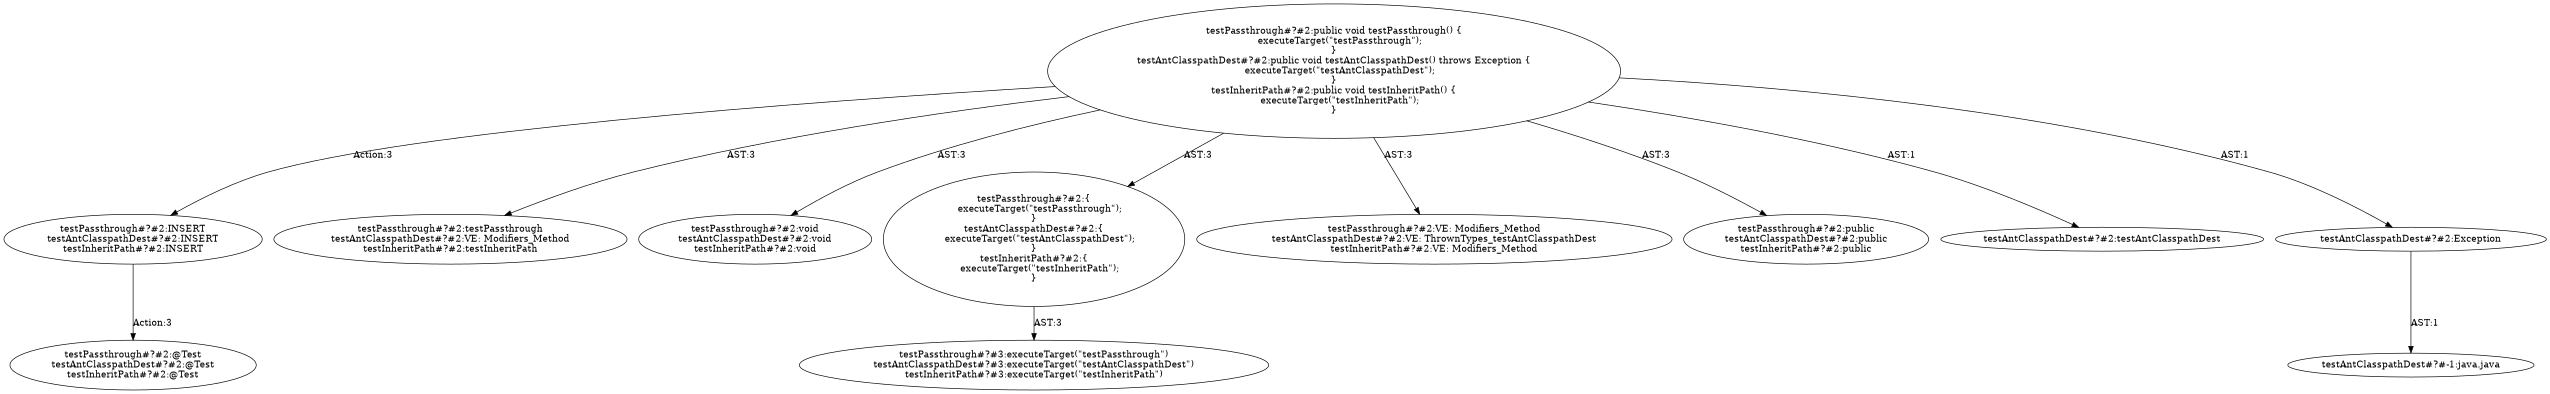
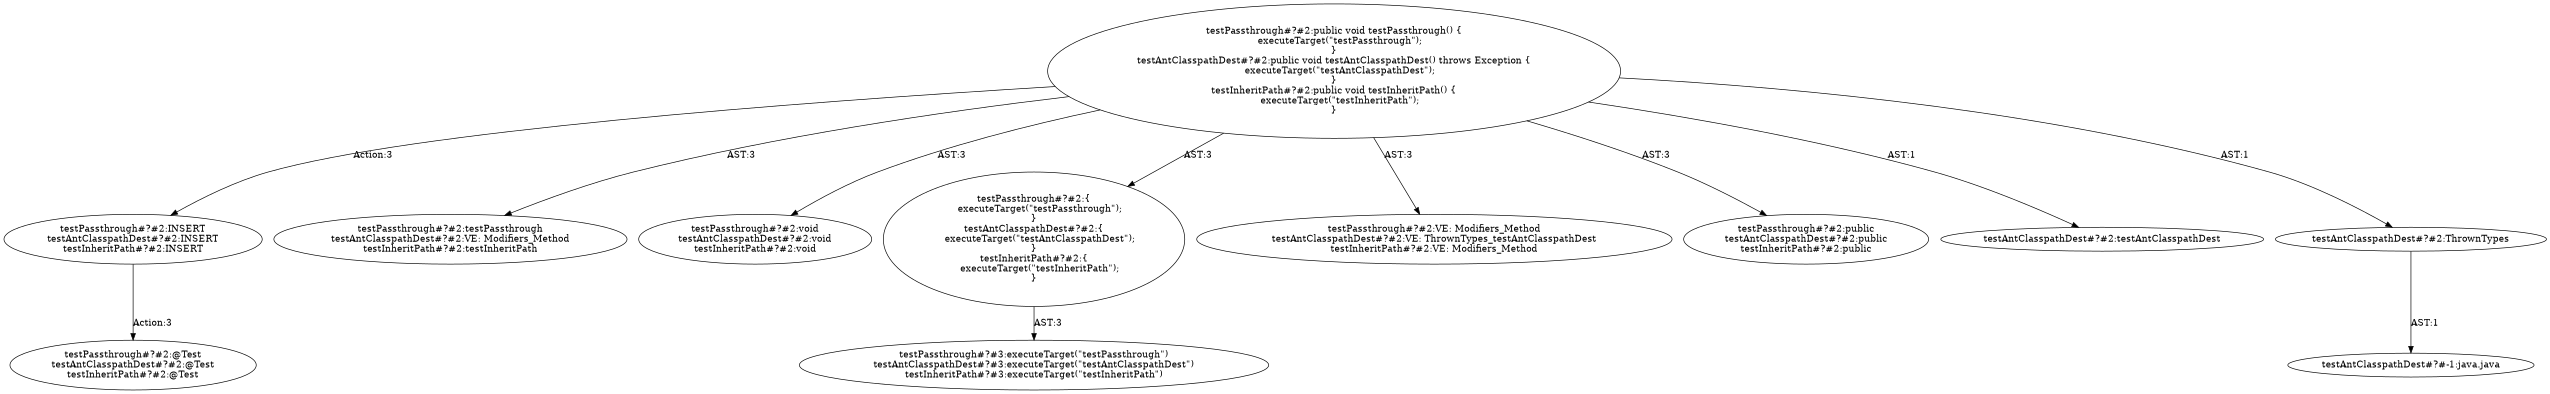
node "testAntClasspathDest#?#2:Exception": label "testAntClasspathDest#?#2:Exception" -> "testAntClasspathDest#?#2:ThrownTypes"
